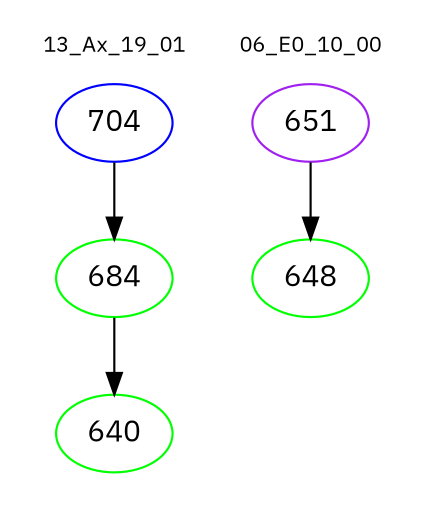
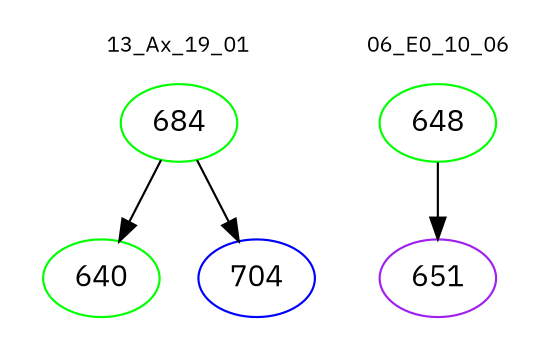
cluster "06_E0_10_00": label "06_E0_10_00" -> "06_E0_10_06"
edge "704" -> "684": reversed
edge "651" -> "648": reversed
